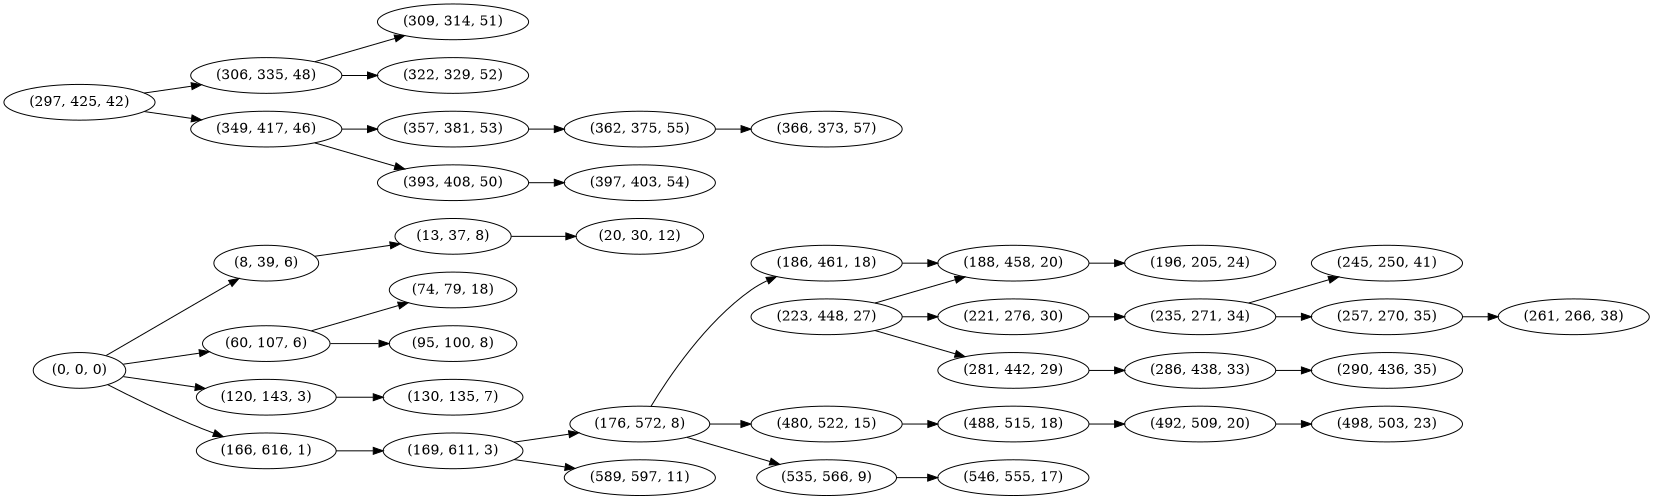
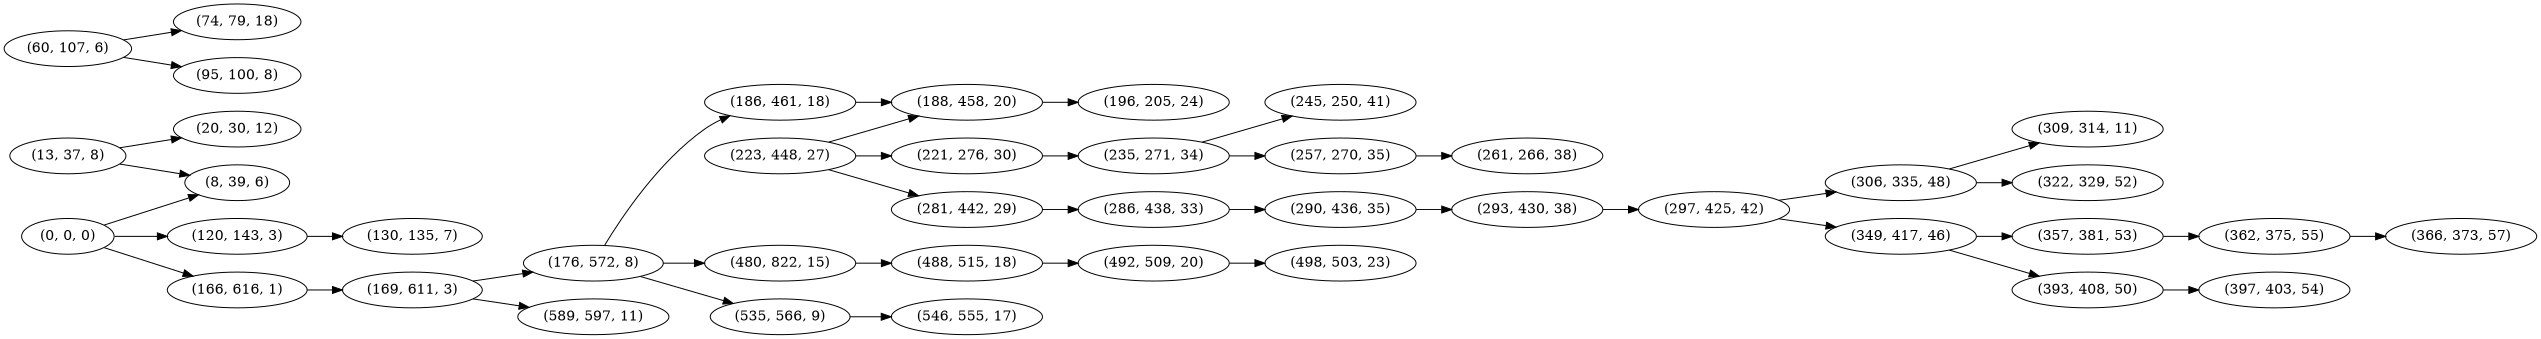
node "(309, 314, 51)": label "(309, 314, 51)" -> "(309, 314, 11)"
node "(293, 430, 38)": added
edge "(8, 39, 6)" -> "(13, 37, 8)": reversed
edge "(0, 0, 0)" -> "(60, 107, 6)": removed
node "(480, 522, 15)": label "(480, 522, 15)" -> "(480, 822, 15)"
